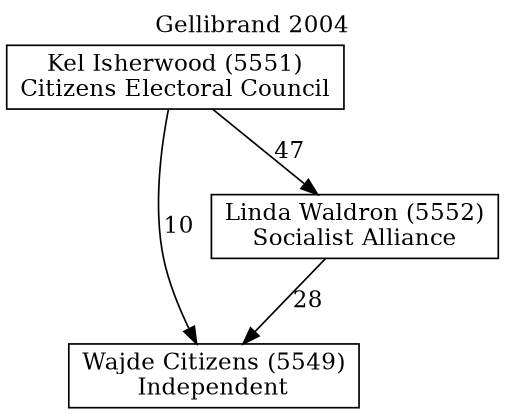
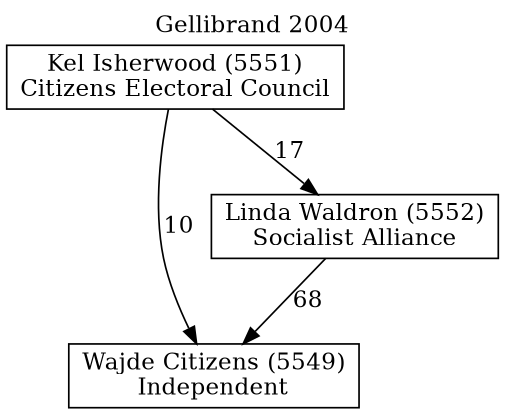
edge "Kel Isherwood (5551) Citizens Electoral Council" -> "Linda Waldron (5552) Socialist Alliance": label "47" -> "17"
edge "Linda Waldron (5552) Socialist Alliance" -> "Wajde Citizens (5549) Independent": label "28" -> "68"
